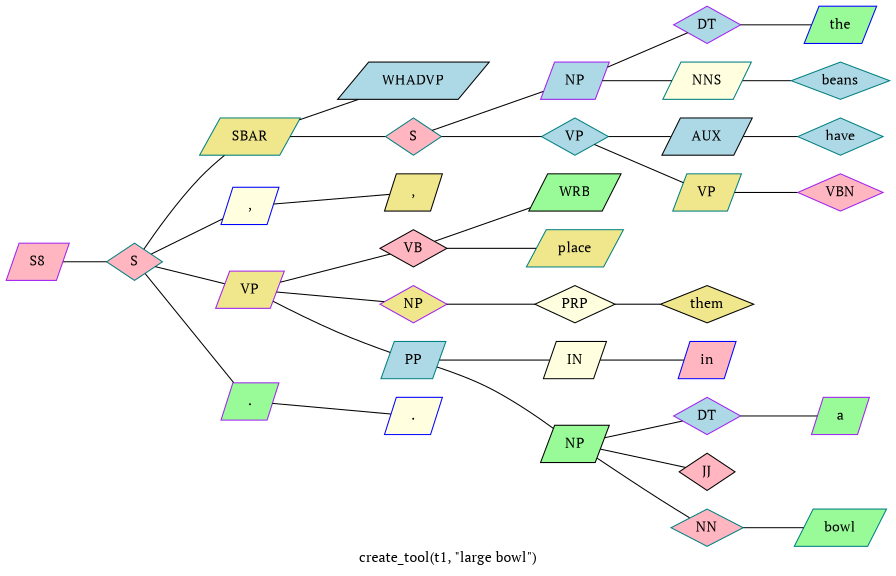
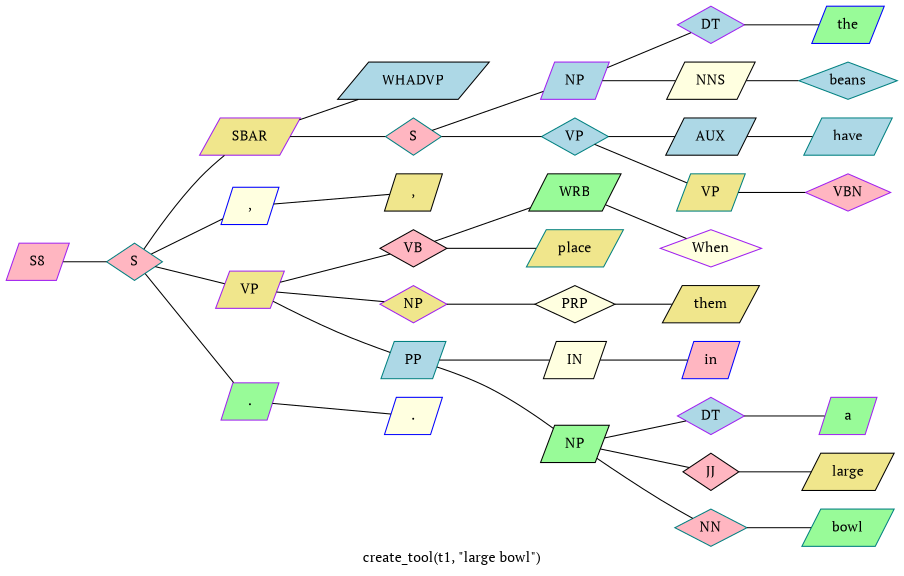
node "NNS": color teal -> black
node "SBAR": color teal -> purple
node "have": shape diamond -> parallelogram
node "When": added
node "them": shape diamond -> parallelogram
node "large": added
